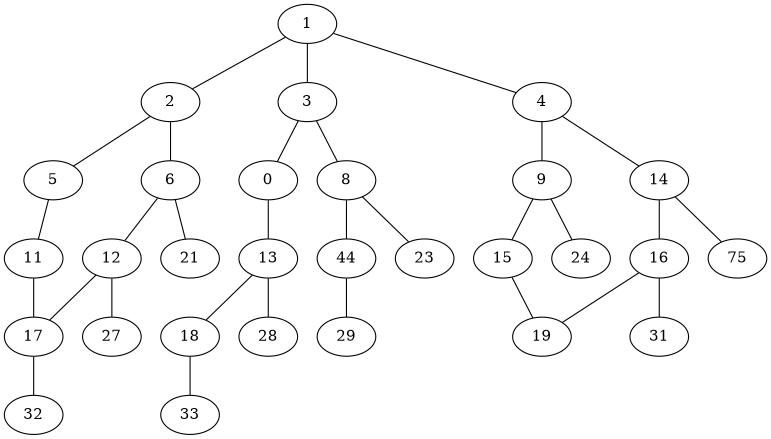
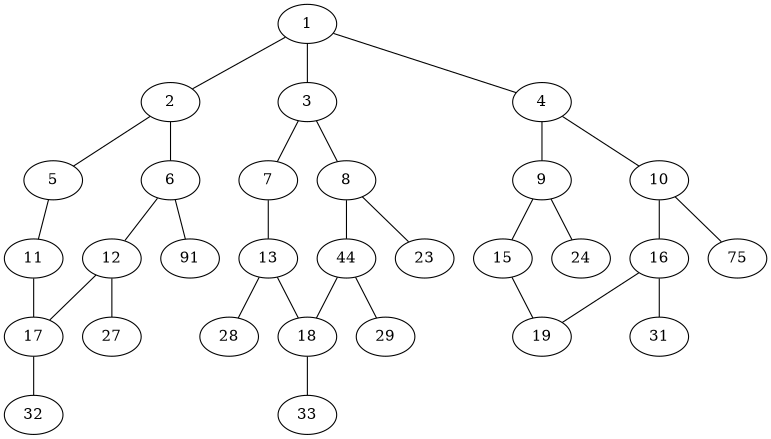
node "0": label "0" -> "7"
node "14": label "14" -> "10"
node "21": label "21" -> "91"
edge "44" -- "18": added
